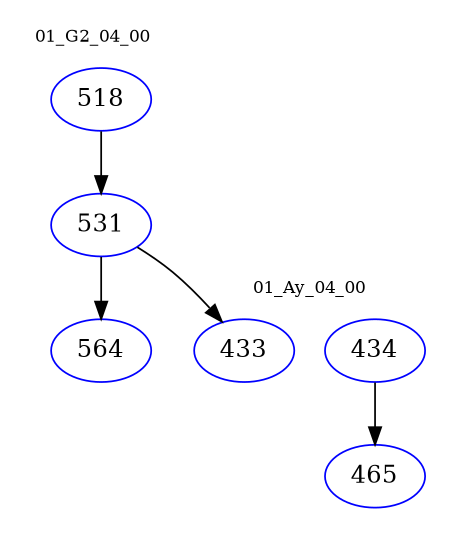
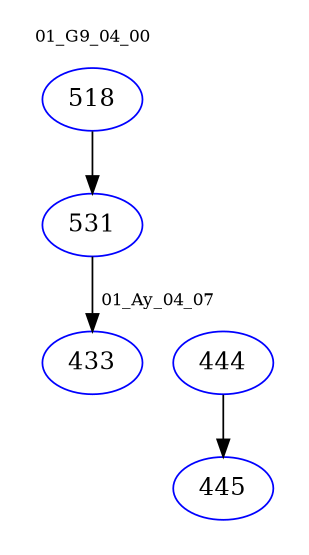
cluster "01_G2_04_00": label "01_G2_04_00" -> "01_G9_04_00"
cluster "01_Ay_04_00": label "01_Ay_04_00" -> "01_Ay_04_07"
node "564": removed
node "434": label "434" -> "444"
node "465": label "465" -> "445"
